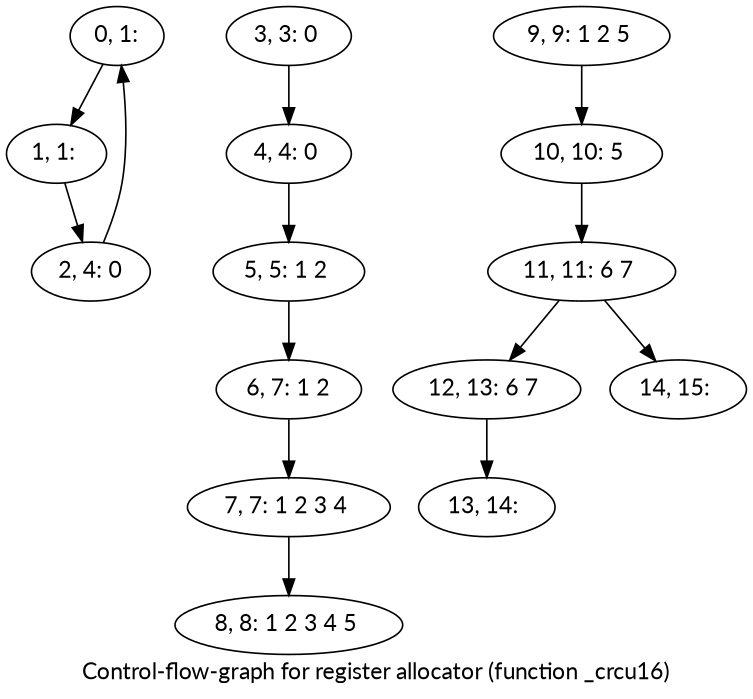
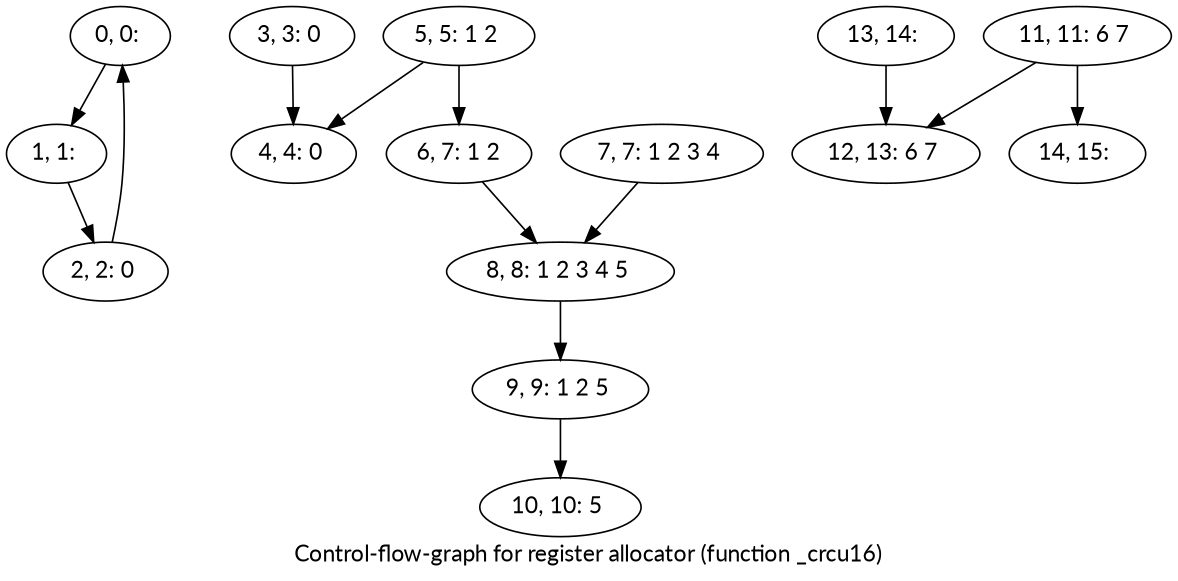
node "0, 1:": label "0, 1:" -> "0, 0:"
edge "4, 4: 0" -> "5, 5: 1 2": reversed
edge "10, 10: 5" -> "11, 11: 6 7": removed
node "2, 4: 0": label "2, 4: 0" -> "2, 2: 0"
edge "8, 8: 1 2 3 4 5" -> "9, 9: 1 2 5": added
edge "6, 7: 1 2" -> "7, 7: 1 2 3 4": now "6, 7: 1 2" -> "8, 8: 1 2 3 4 5"
edge "12, 13: 6 7" -> "13, 14:": reversed
